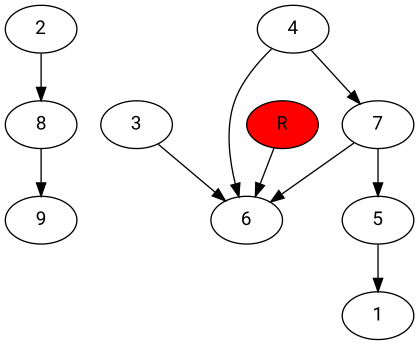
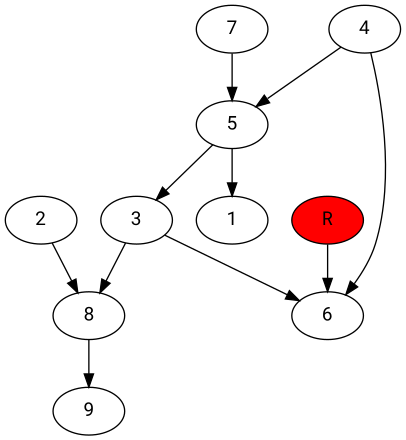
edge "4" -> "7": now "4" -> "5"
edge "5" -> "3": added
edge "7" -> "6": removed
edge "3" -> "8": added
